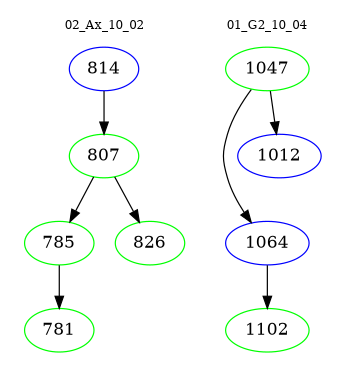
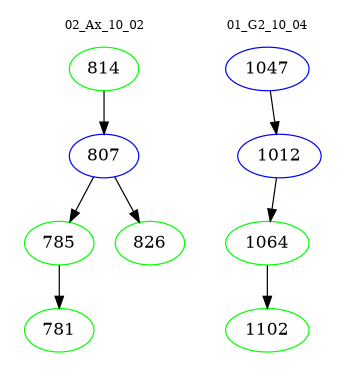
node "814": color blue -> green
node "1047": color green -> blue
edge "1047" -> "1064": now "1012" -> "1064"
node "807": color green -> blue
node "1064": color blue -> green
